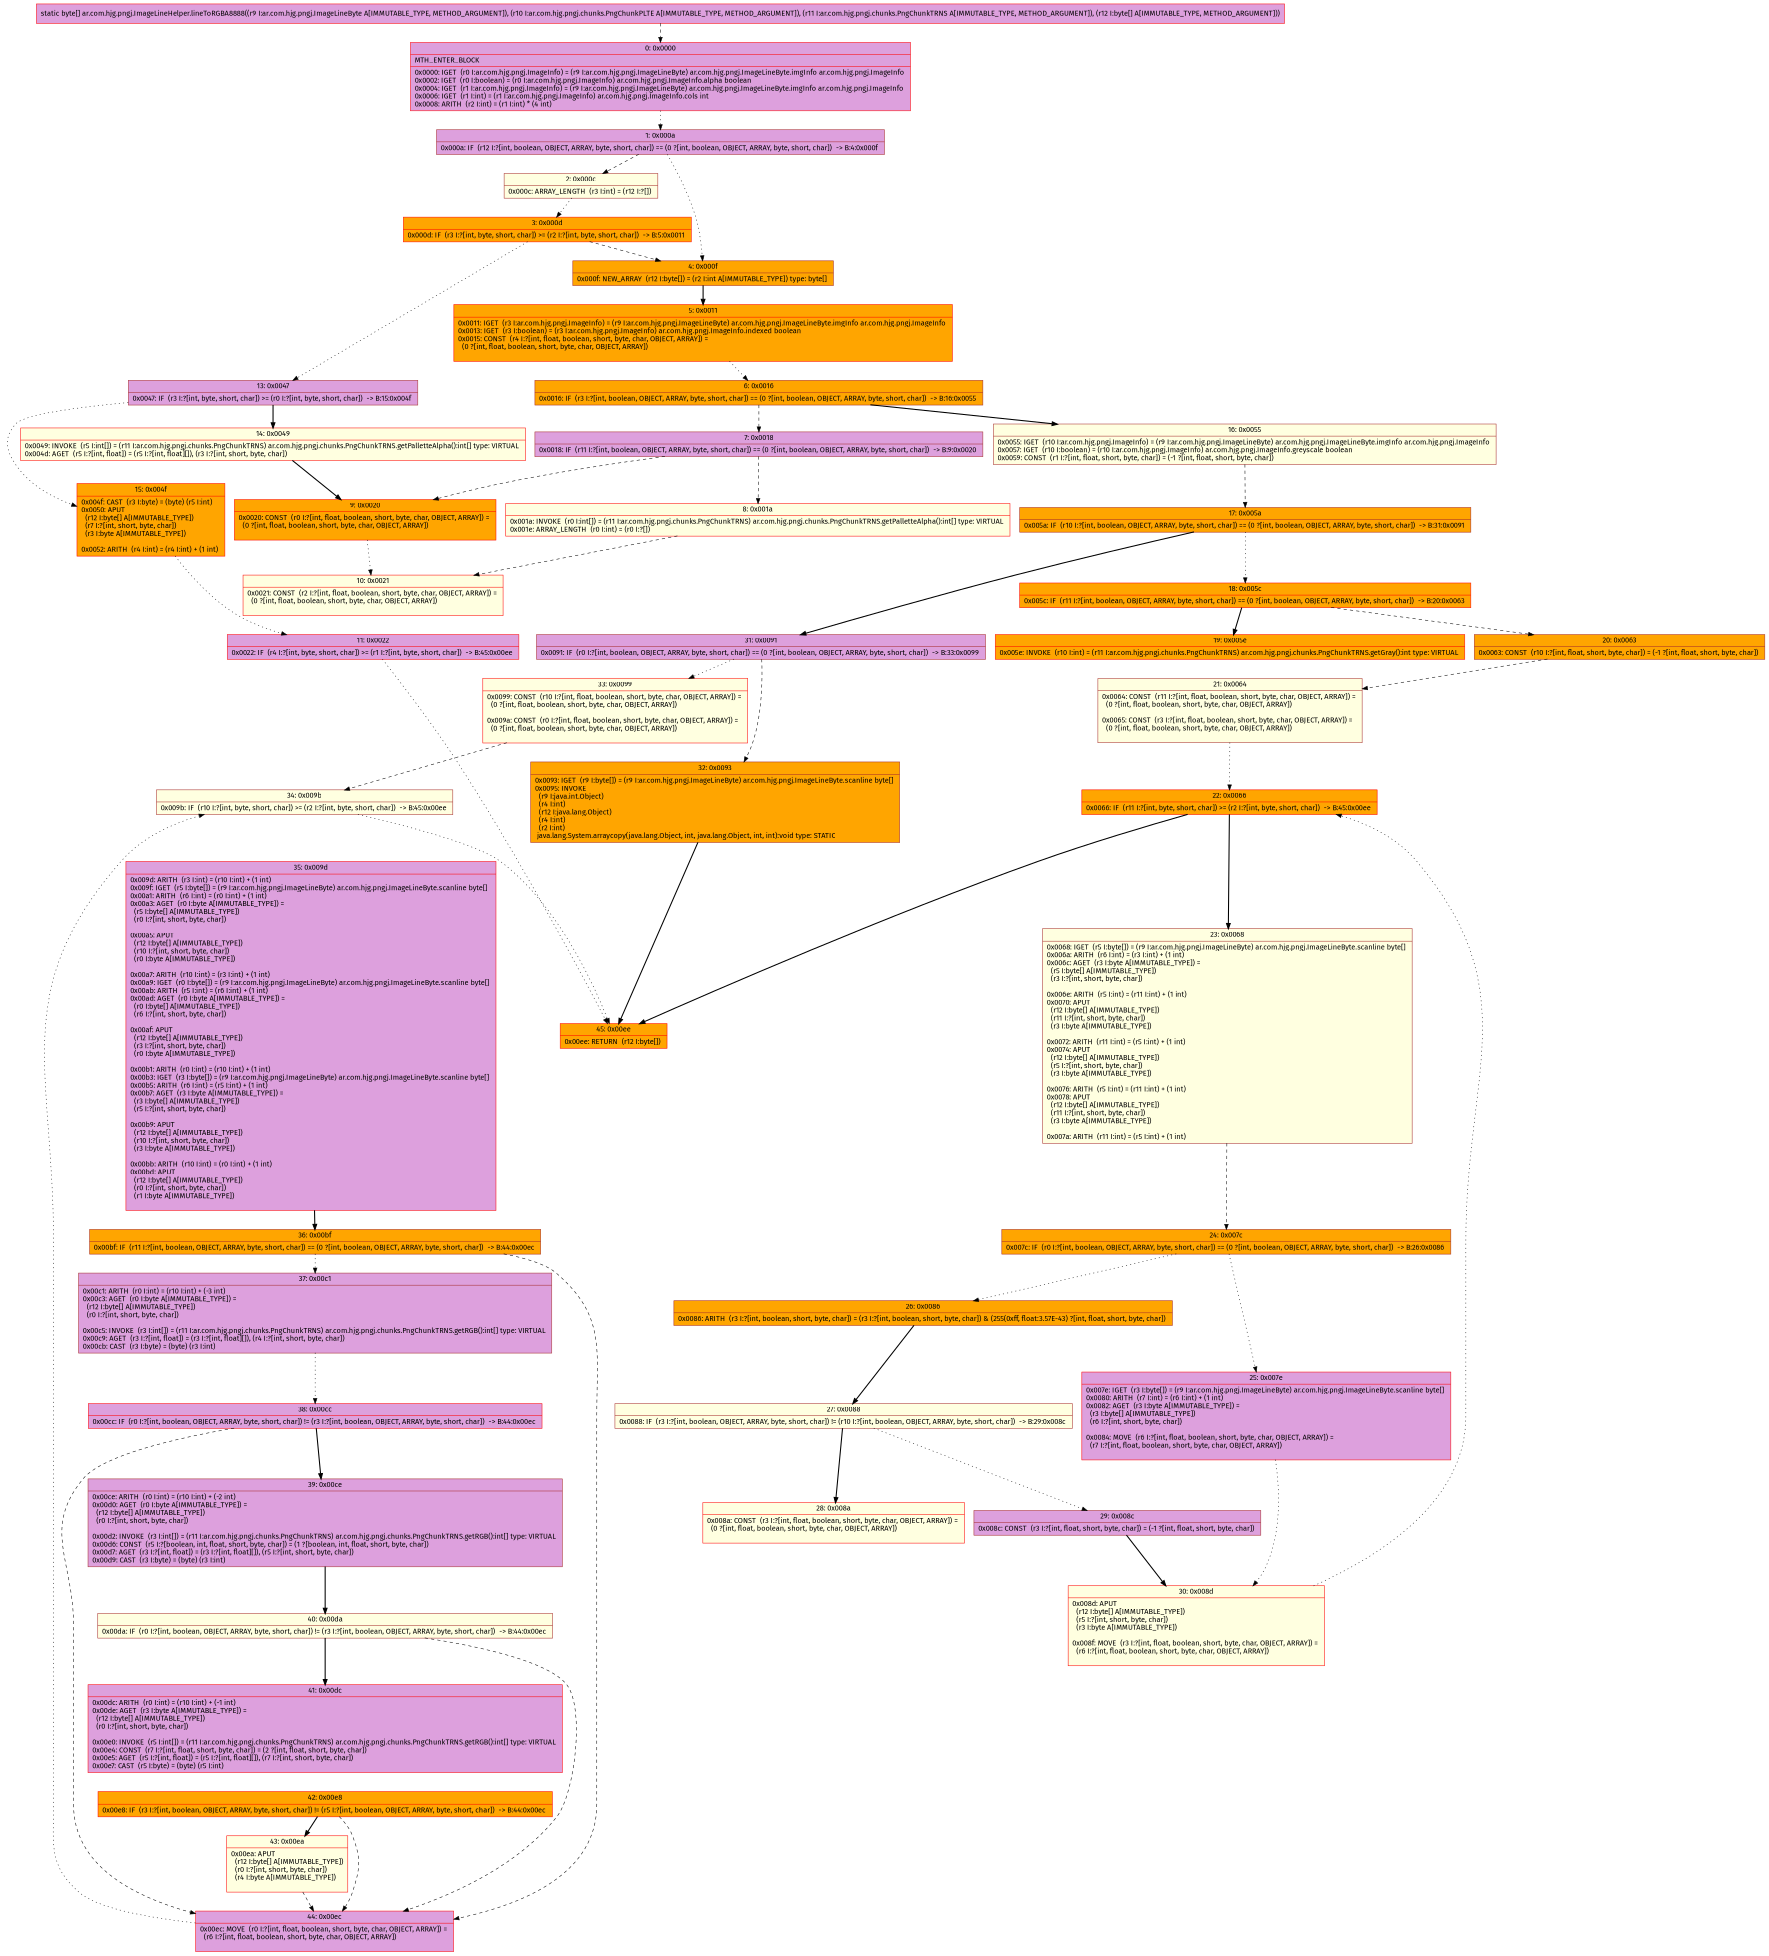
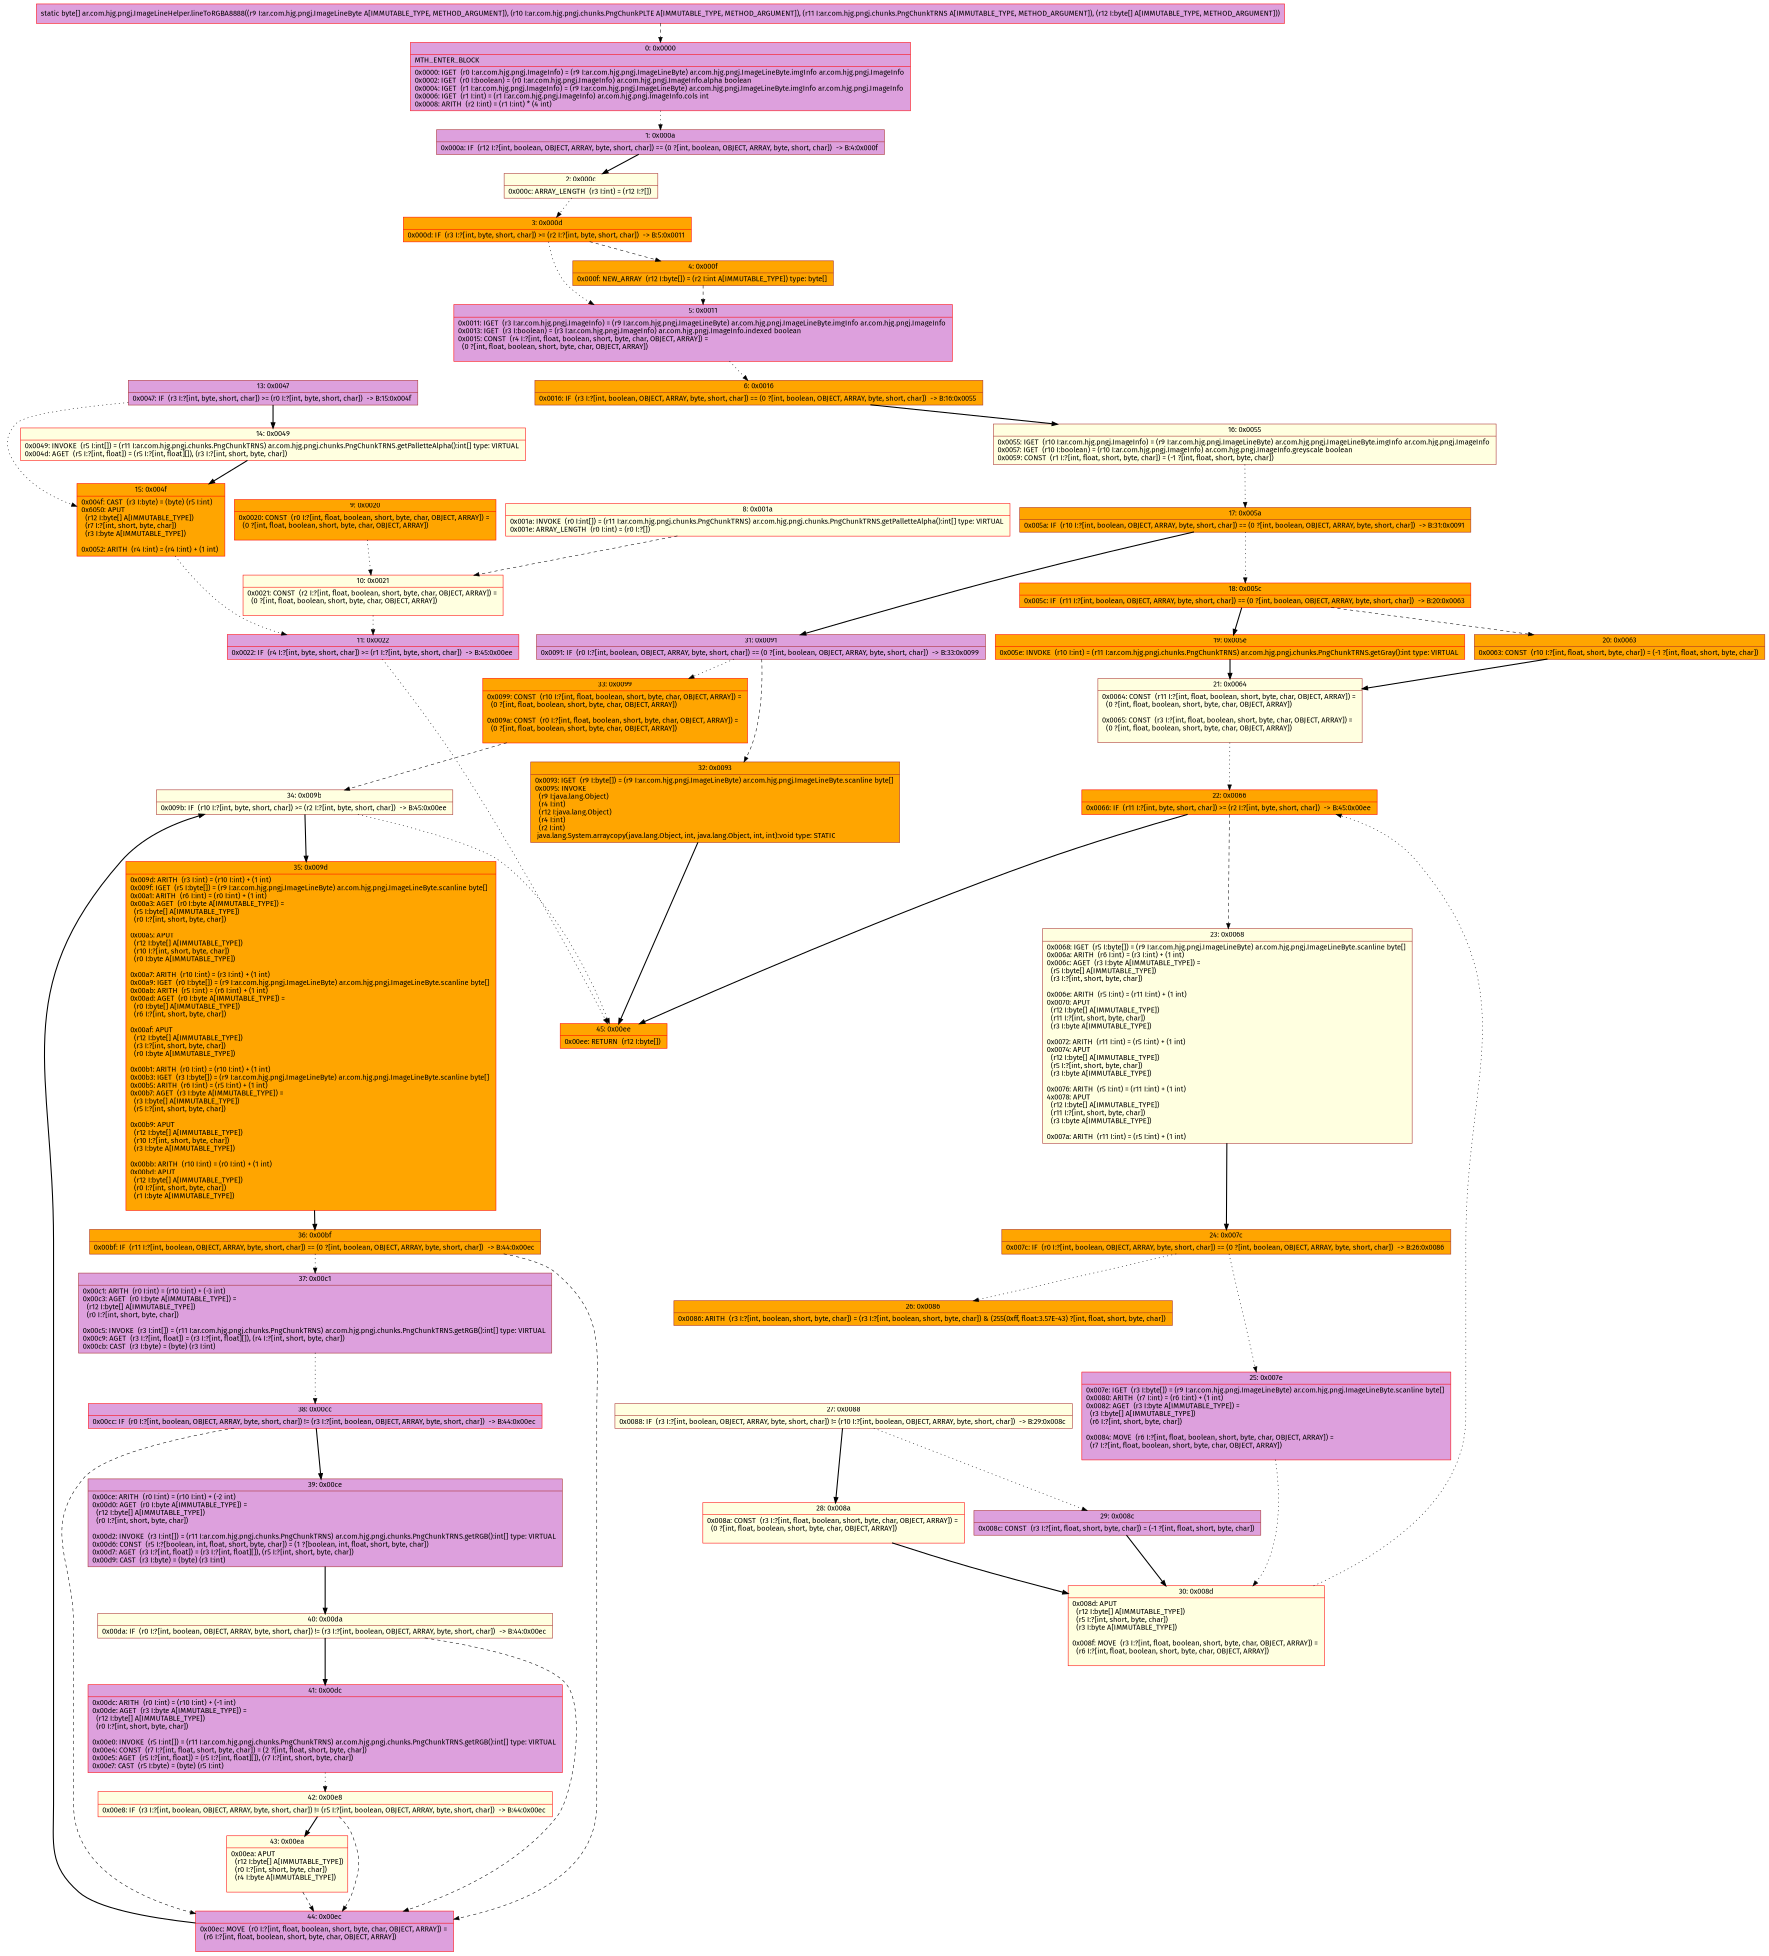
edge "1: 0x000a" -> "2: 0x000c": style dashed -> bold
edge "1: 0x000a" -> "4: 0x000f": removed
edge "4: 0x000f" -> "5: 0x0011": style bold -> dashed
edge "3: 0x000d" -> "13: 0x0047": now "3: 0x000d" -> "5: 0x0011"
node "5: 0x0011": fillcolor orange -> plum
node "7: 0x0018": removed
edge "14: 0x0049" -> "9: 0x0020": now "14: 0x0049" -> "15: 0x004f"
edge "16: 0x0055" -> "17: 0x005a": style dashed -> dotted
node "15: 0x004f": text "0x0050: APUT" -> "0x6050: APUT"
edge "10: 0x0021" -> "11: 0x0022": added
edge "19: 0x005e" -> "21: 0x0064": added
edge "20: 0x0063" -> "21: 0x0064": style dashed -> bold
node "33: 0x0099": fillcolor lightyellow -> orange
node "32: 0x0093": text "(r9 I:java.int.Object)" -> "(r9 I:java.lang.Object)"
edge "34: 0x009b" -> "35: 0x009d": added
edge "22: 0x0066" -> "23: 0x0068": style bold -> dashed
node "35: 0x009d": fillcolor plum -> orange
node "23: 0x0068": text "0x0078: APUT" -> "4x0078: APUT"
edge "23: 0x0068" -> "24: 0x007c": style dashed -> bold
edge "26: 0x0086" -> "27: 0x0088": removed
edge "44: 0x00ec" -> "34: 0x009b": style dotted -> bold
edge "28: 0x008a" -> "30: 0x008d": added
edge "41: 0x00dc" -> "42: 0x00e8": added
node "42: 0x00e8": fillcolor orange -> lightyellow
